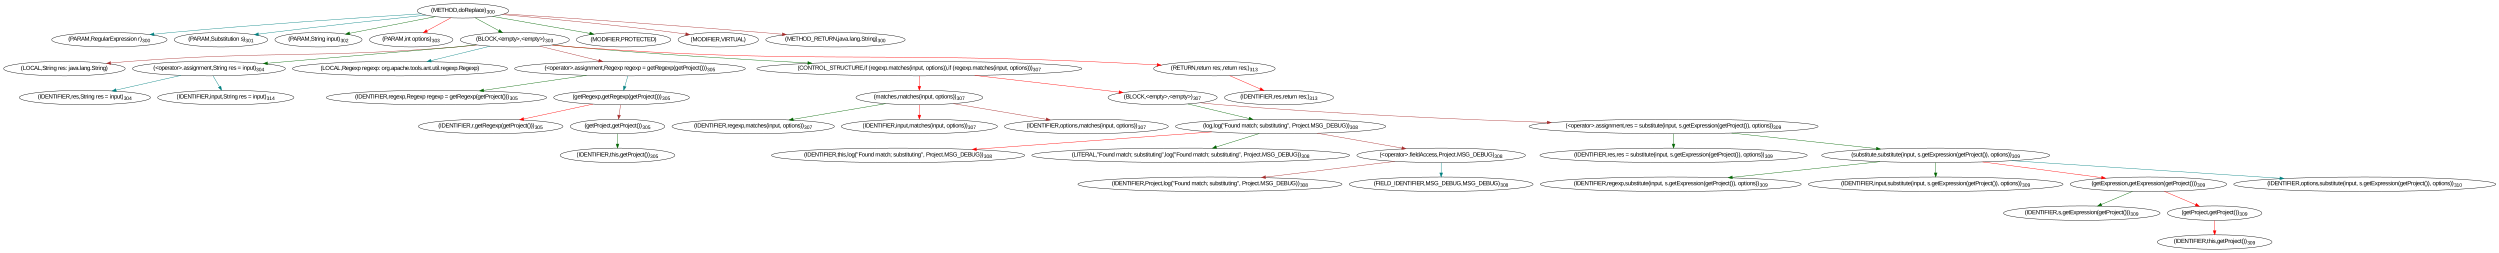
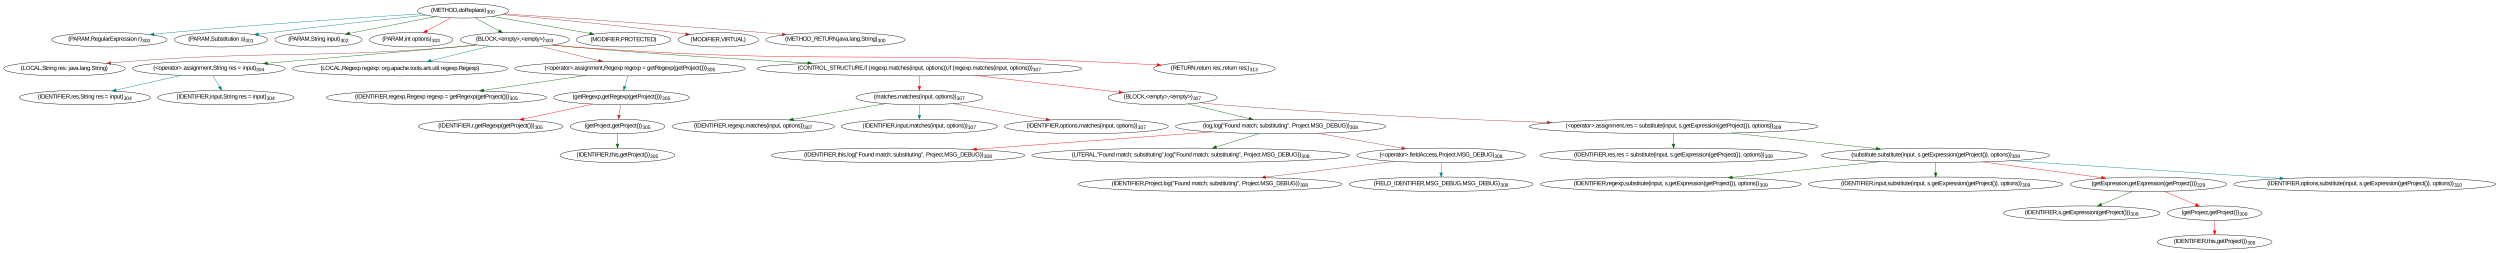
node "(IDENTIFIER,input,String res = input)": text "314" -> "304"
node "(IDENTIFIER,res,return res;)": removed
edge "(matches,matches(input, options))" -> "(IDENTIFIER,input,matches(input, options))": color red -> teal
node "(getExpression,getExpression(getProject()))": text "309" -> "329"
